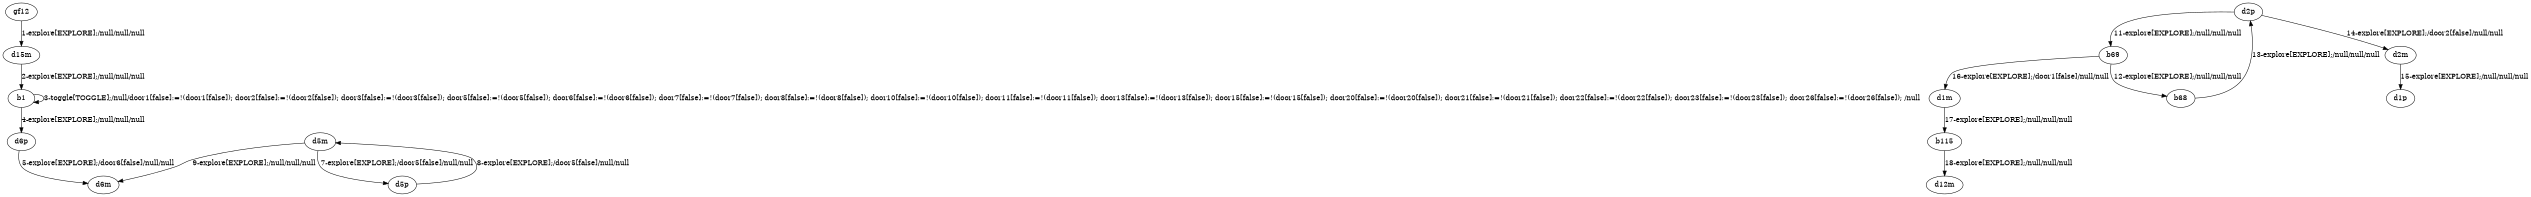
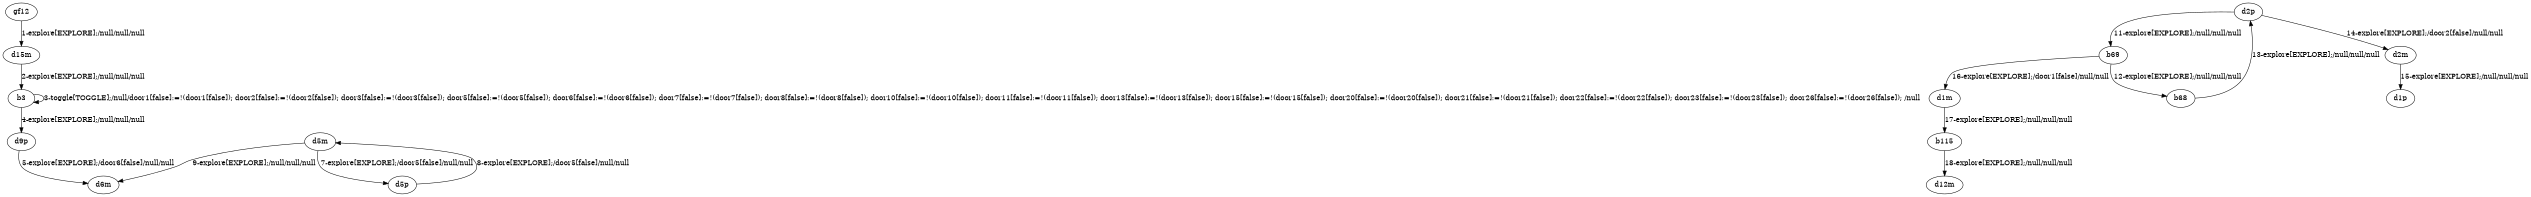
node "b1": label "b1" -> "b3"
node "d6p": label "d6p" -> "d9p"
